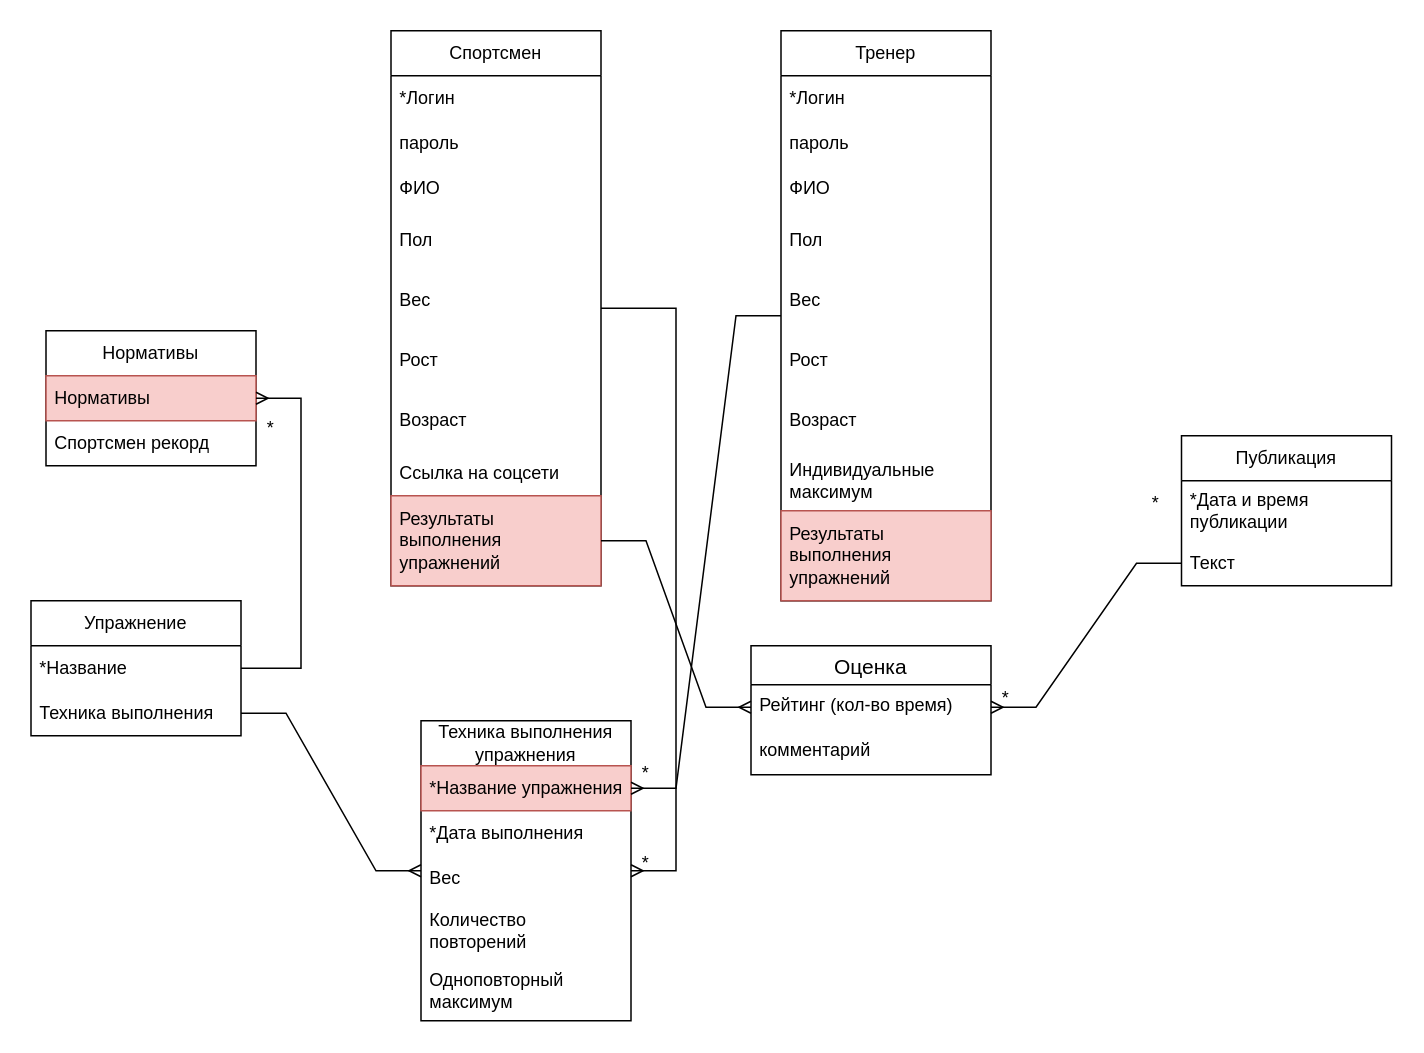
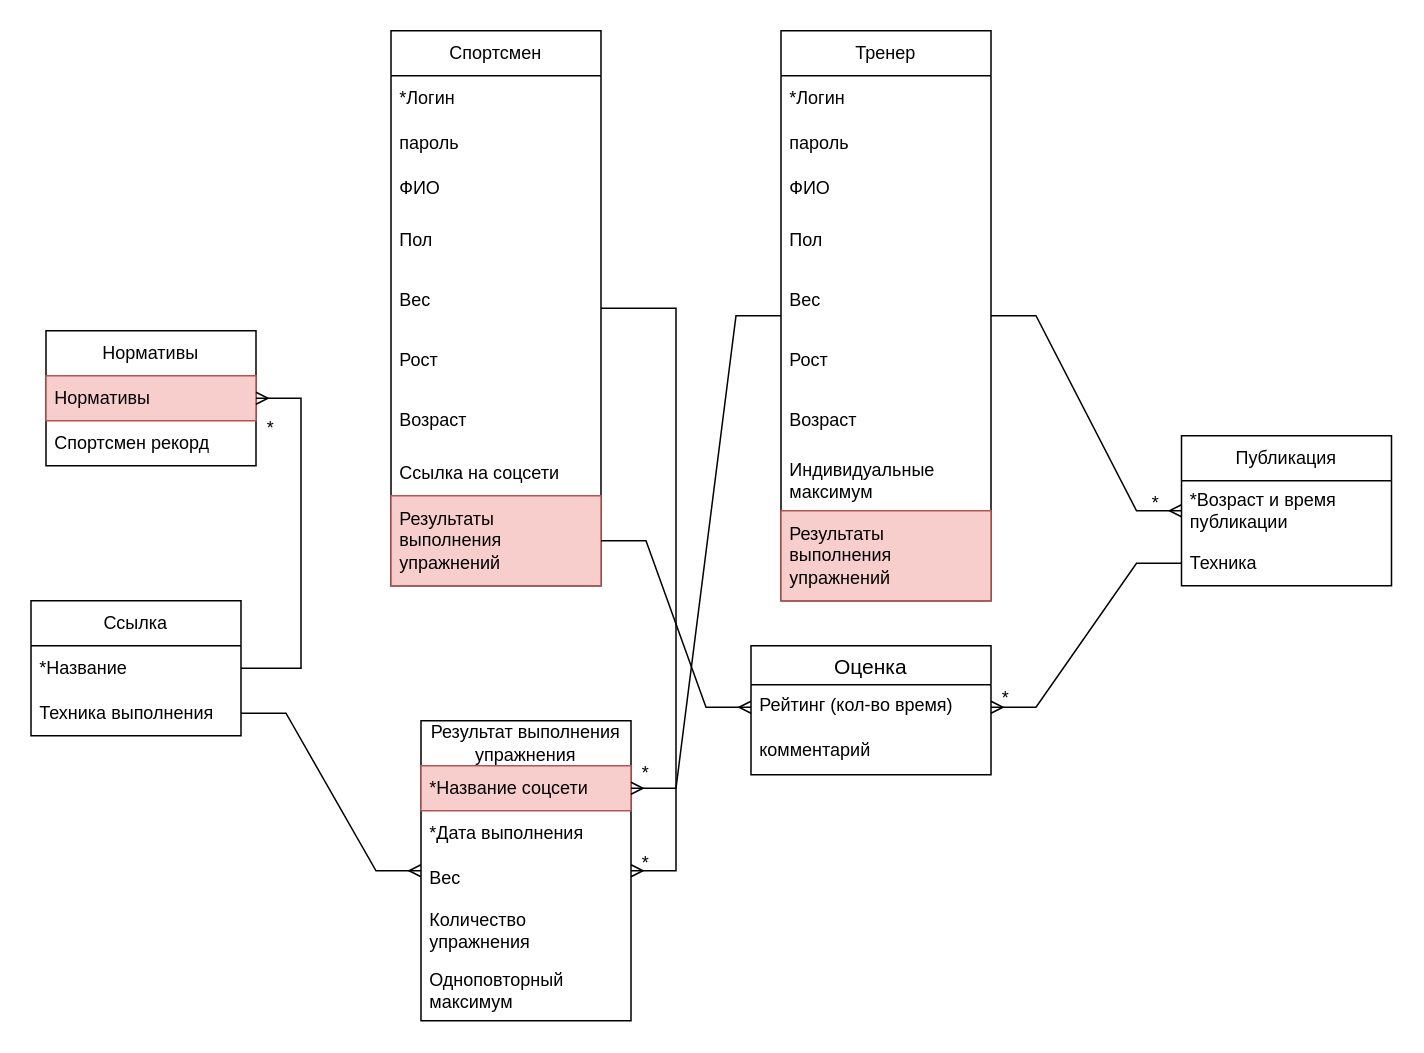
edge "Тренер" -> "Публикация": added
node "*Дата и время публикации": label "*Дата и время публикации" -> "*Возраст и время публикации"
node "Текст": label "Текст" -> "Техника"
node "Упражнение": label "Упражнение" -> "Ссылка"
node "Техника выполнения упражнения": label "Техника выполнения упражнения" -> "Результат выполнения упражнения"
node "*Название упражнения": label "*Название упражнения" -> "*Название соцсети"
node "Количество повторений": label "Количество повторений" -> "Количество упражнения"
